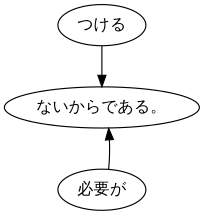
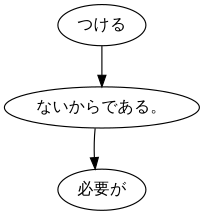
edge "必要が" -> "ないからである。": reversed
